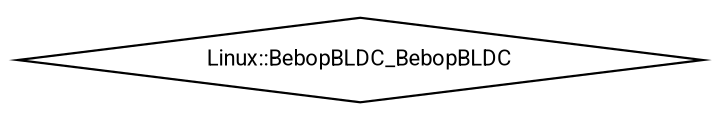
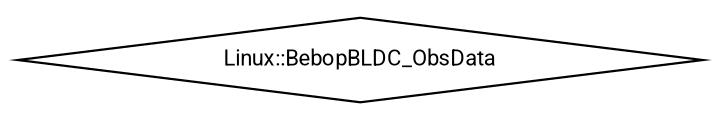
node "Linux::BebopBLDC_BebopBLDC": label "Linux::BebopBLDC_BebopBLDC" -> "Linux::BebopBLDC_ObsData"
